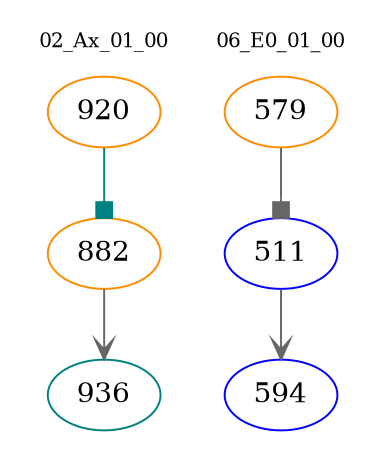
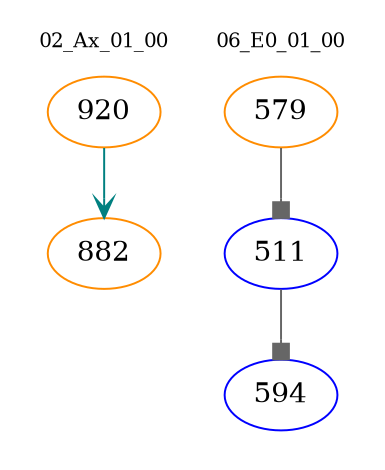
edge "920" -> "882": arrowhead box -> vee
edge "511" -> "594": arrowhead vee -> box
node "936": removed
